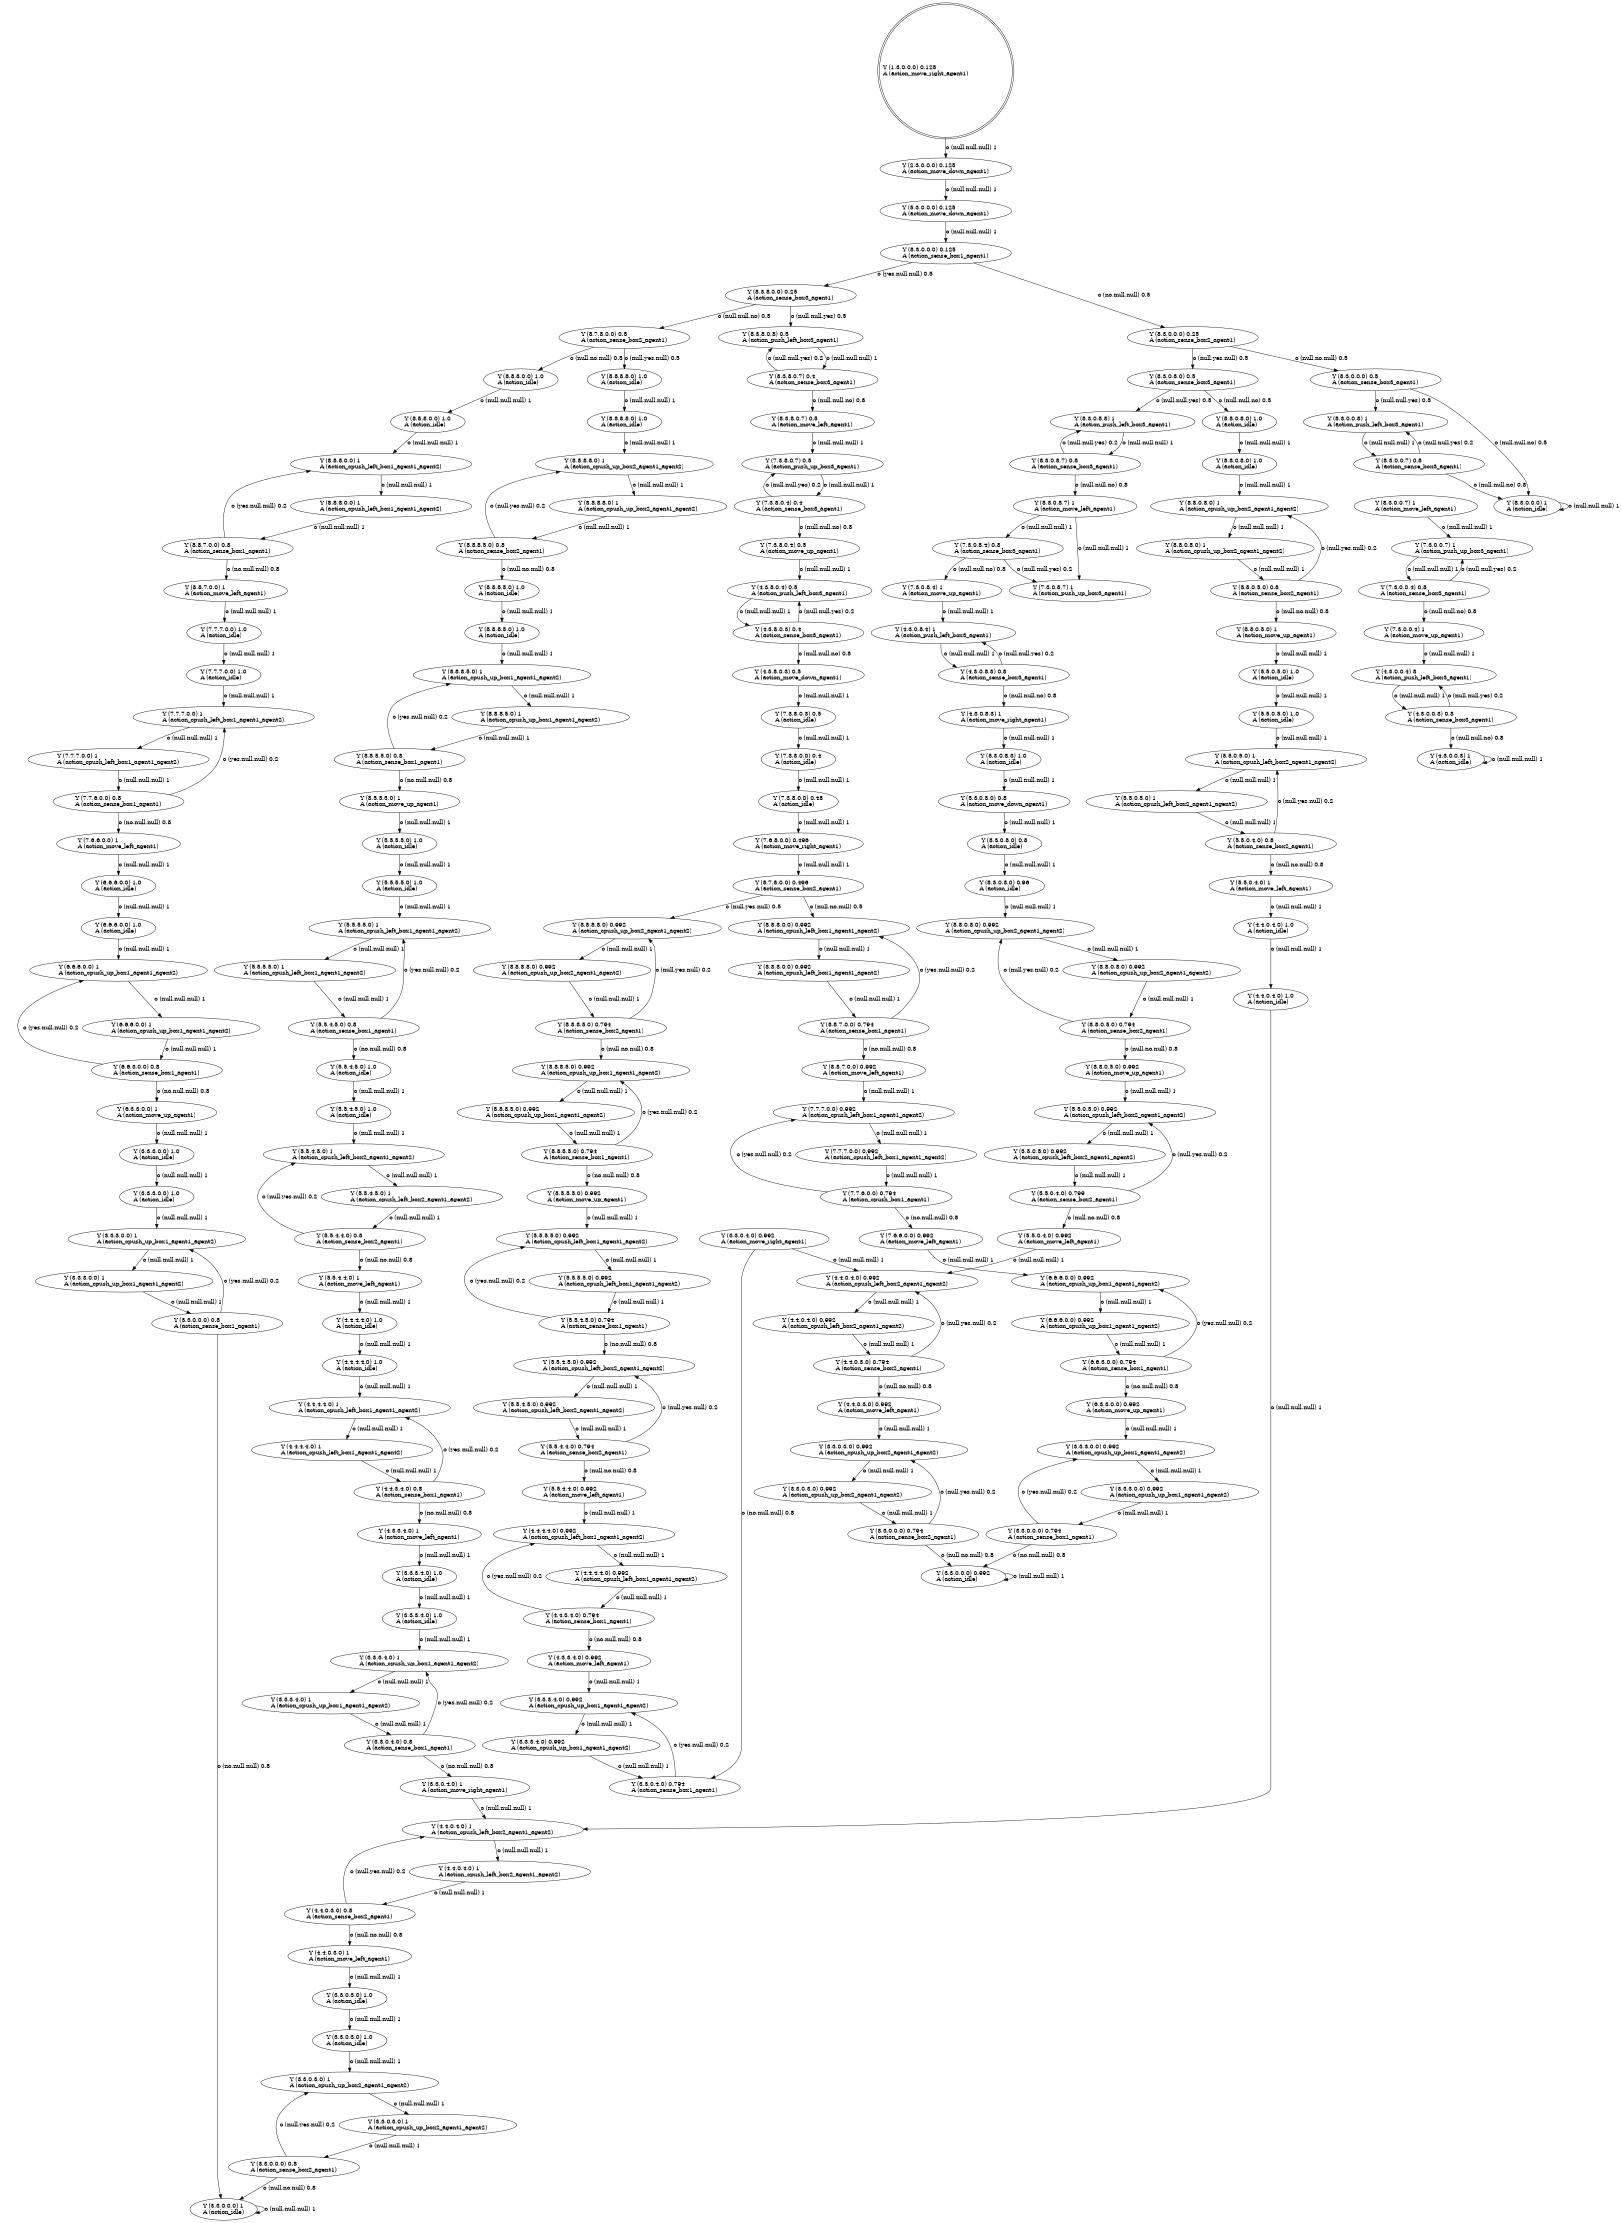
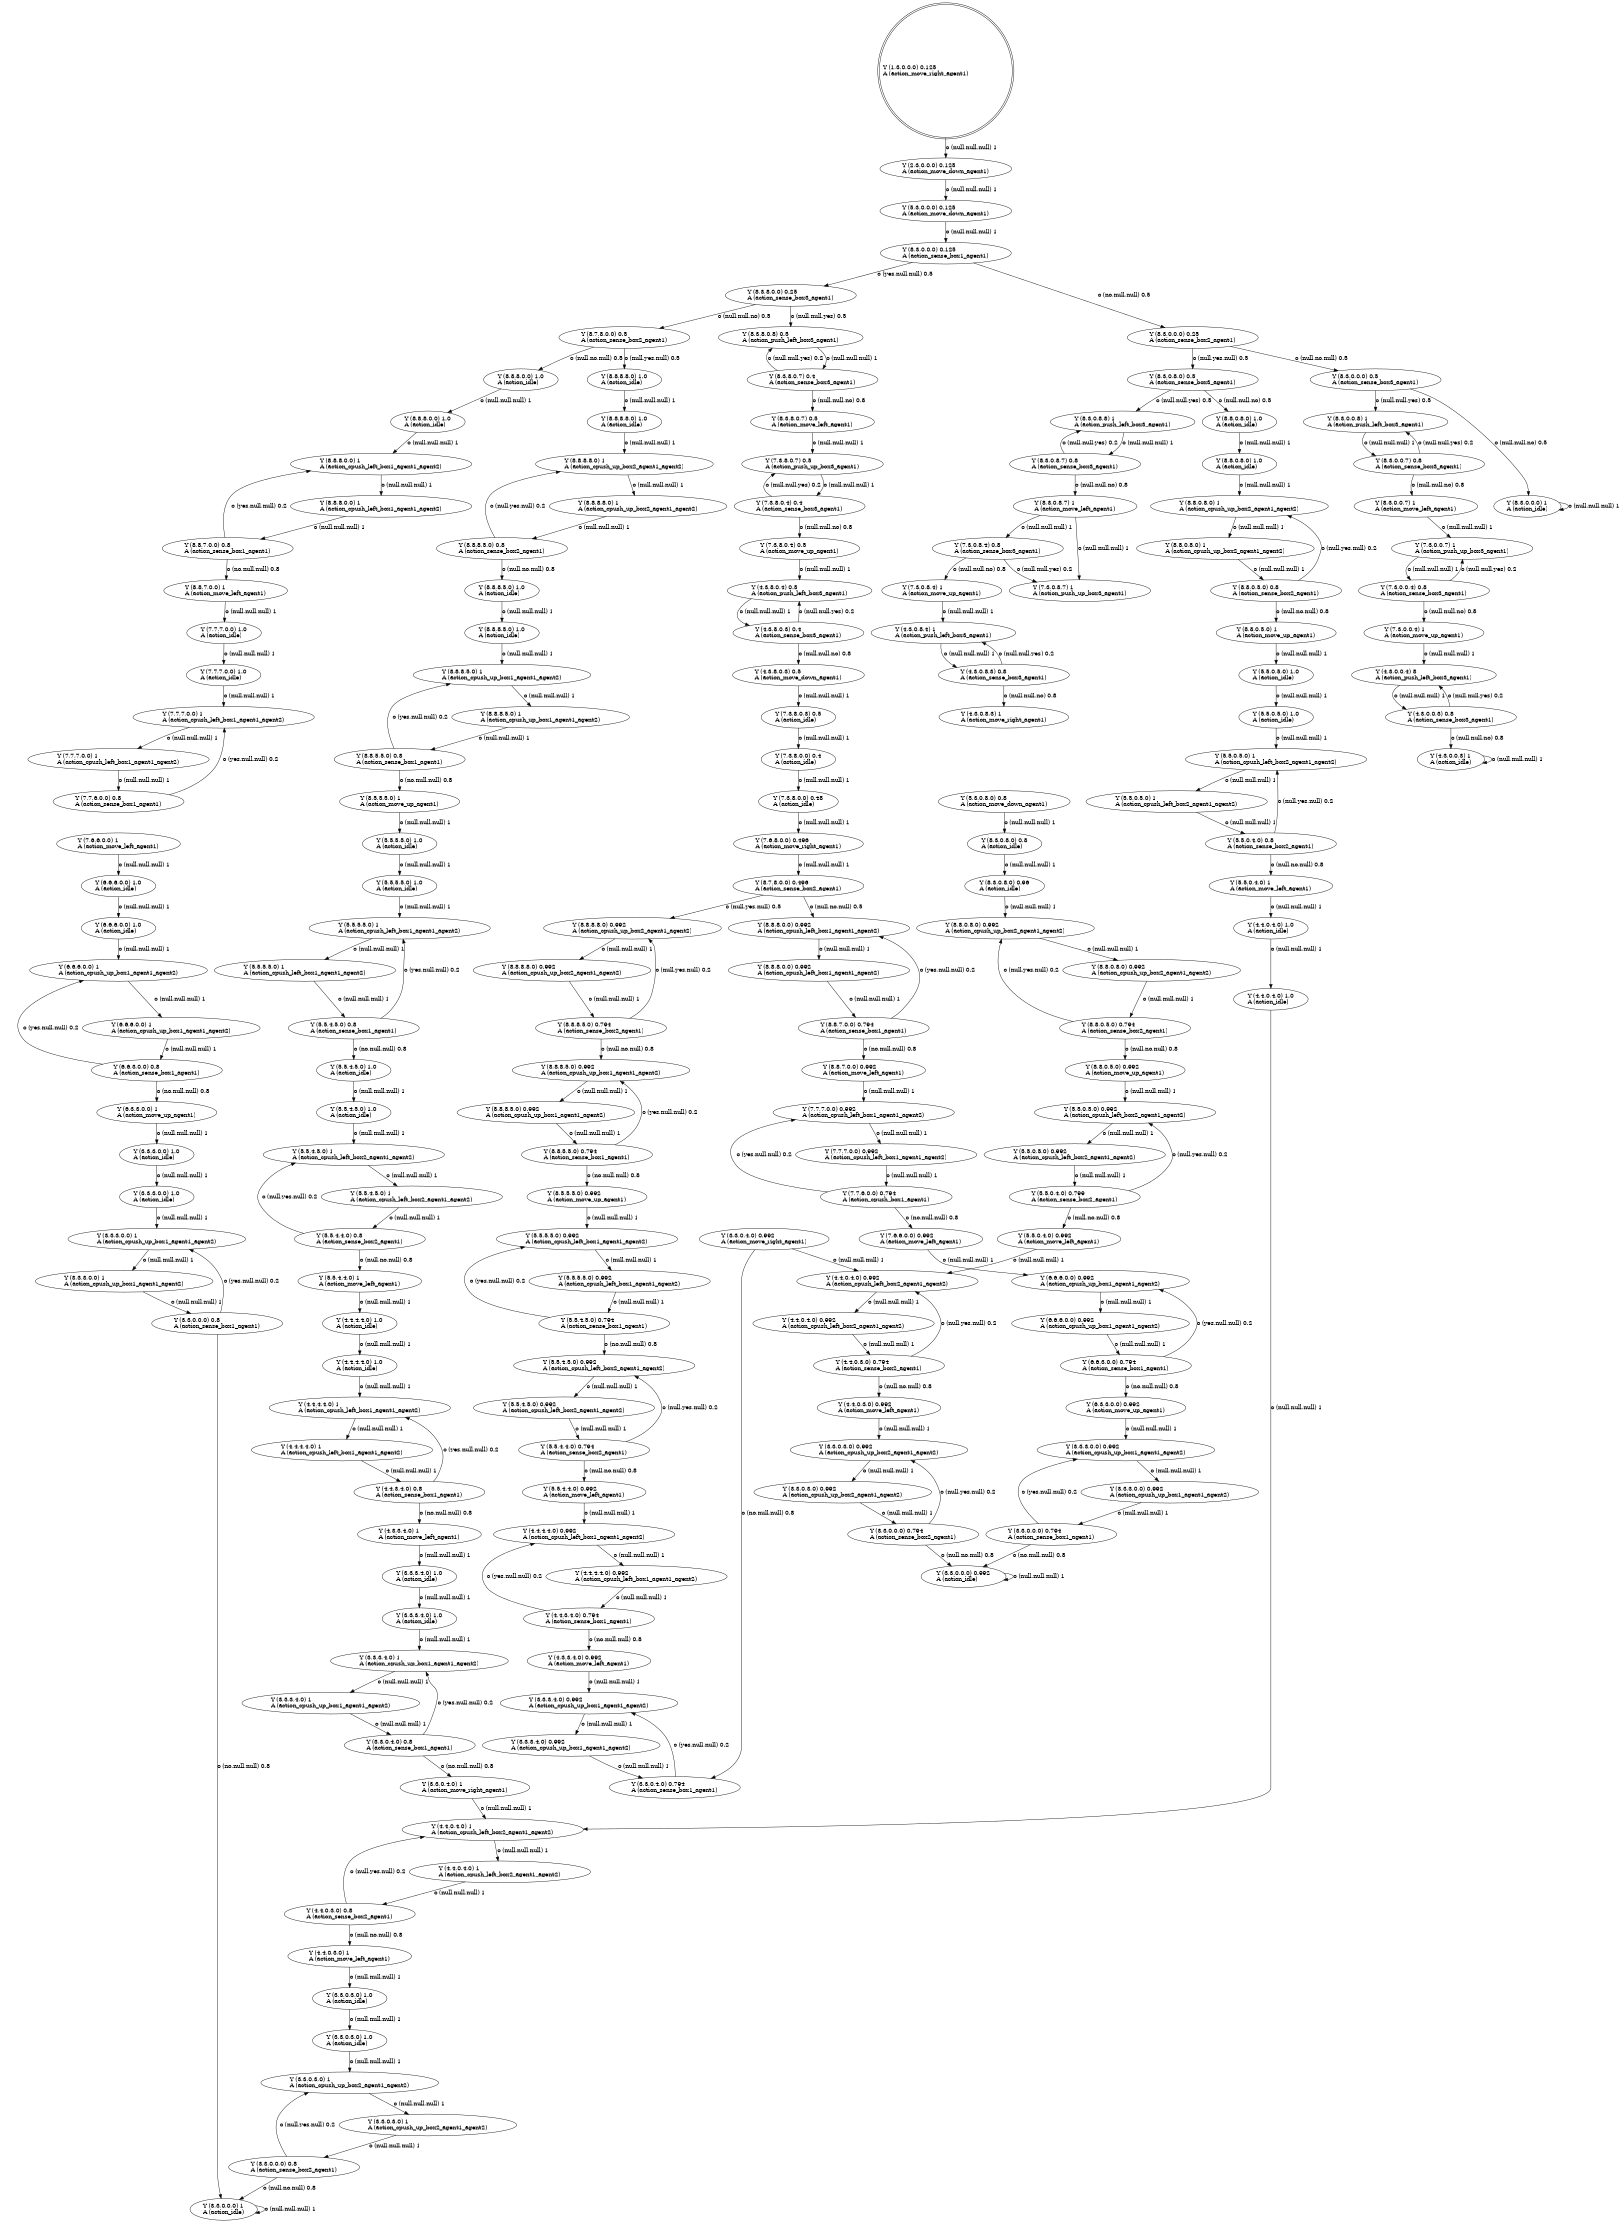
edge "Y (8,3,0,0,7) 0.8 A (action_sense_box3_agent1)" -> "Y (8,3,0,0,0) 1 A (action_idle)": now "Y (8,3,0,0,7) 0.8 A (action_sense_box3_agent1)" -> "Y (8,3,0,0,7) 1 A (action_move_left_agent1)"
node "Y (5,3,0,8,3) 1.0 A (action_idle)": removed
edge "Y (7,7,6,0,0) 0.8 A (action_sense_box1_agent1)" -> "Y (7,6,6,0,0) 1 A (action_move_left_agent1)": removed, label "o (no,null,null) 0.8"
